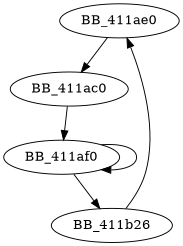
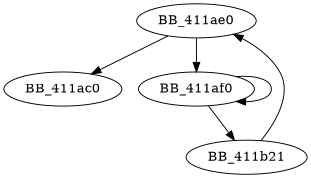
edge "BB_411ac0" -> "BB_411af0": now "BB_411ae0" -> "BB_411af0"
node "BB_411b26": label "BB_411b26" -> "BB_411b21"
